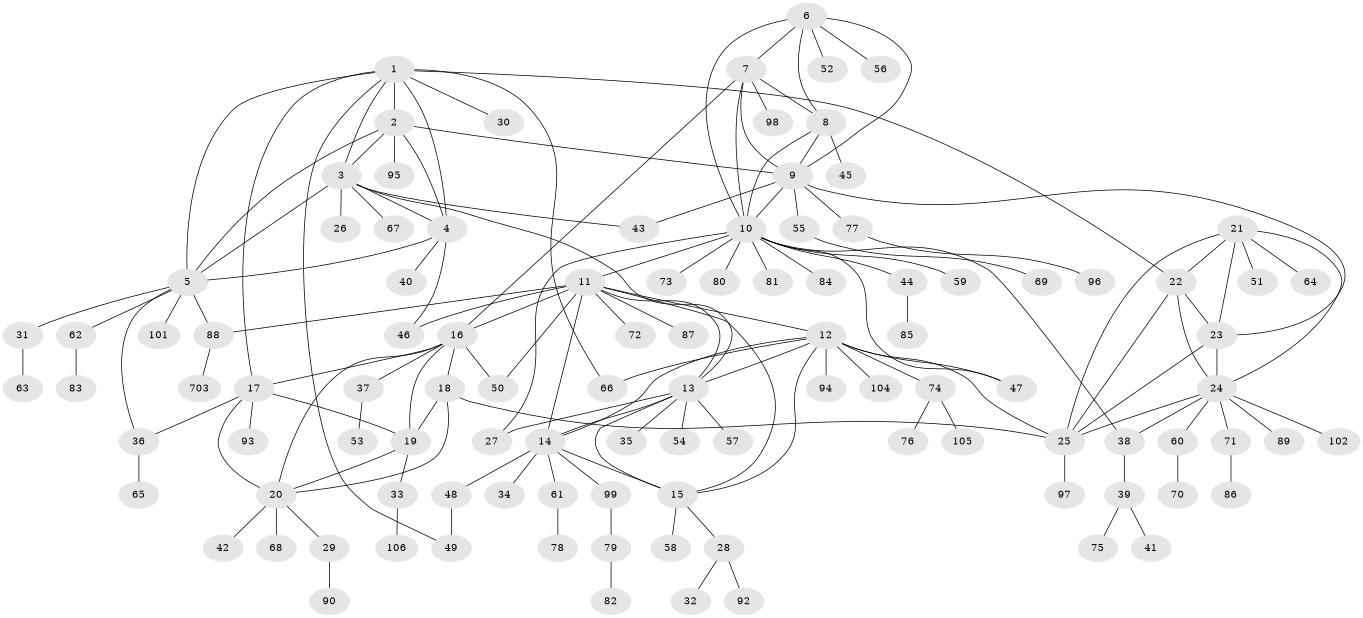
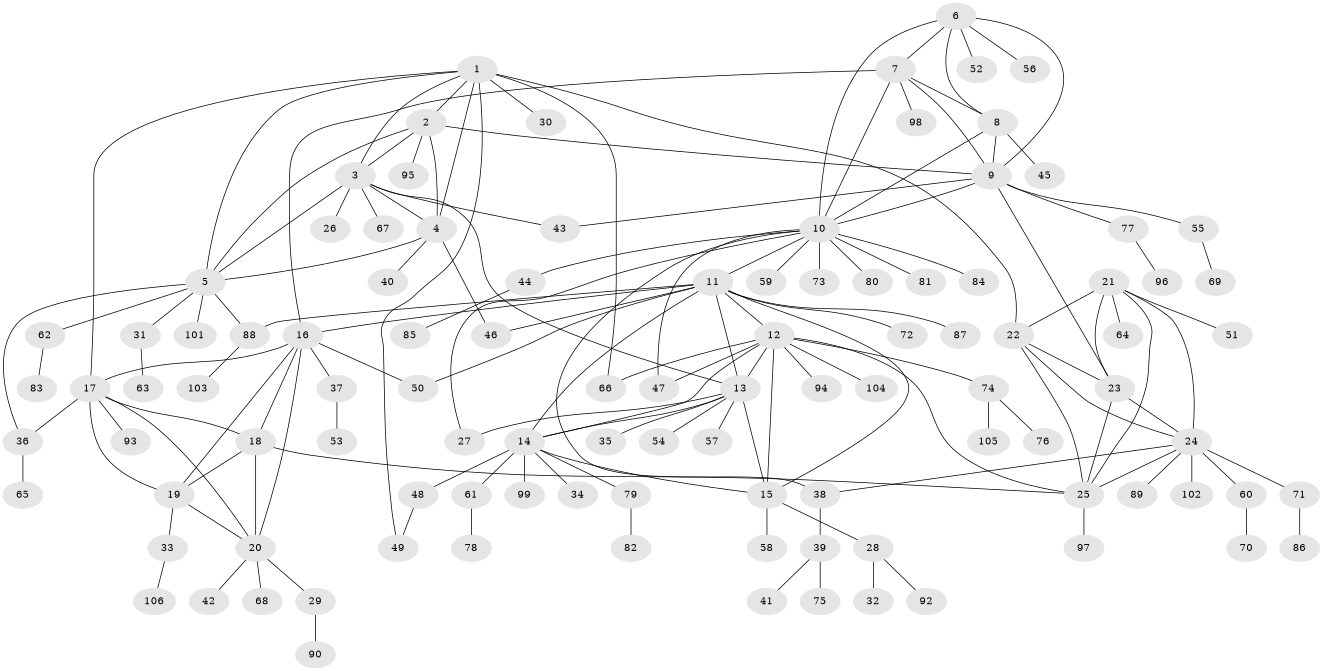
node "703": label "703" -> "103"
edge "17" -- "18": added
edge "99" -- "79": now "14" -- "79"
